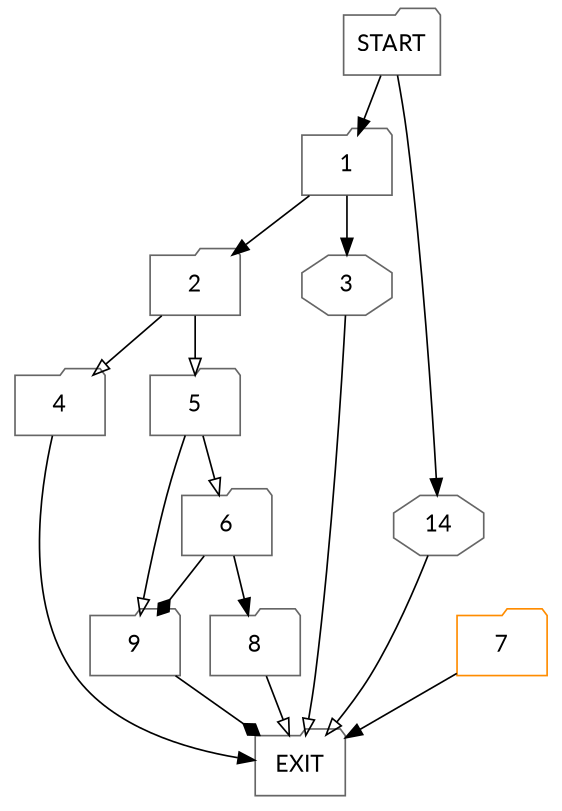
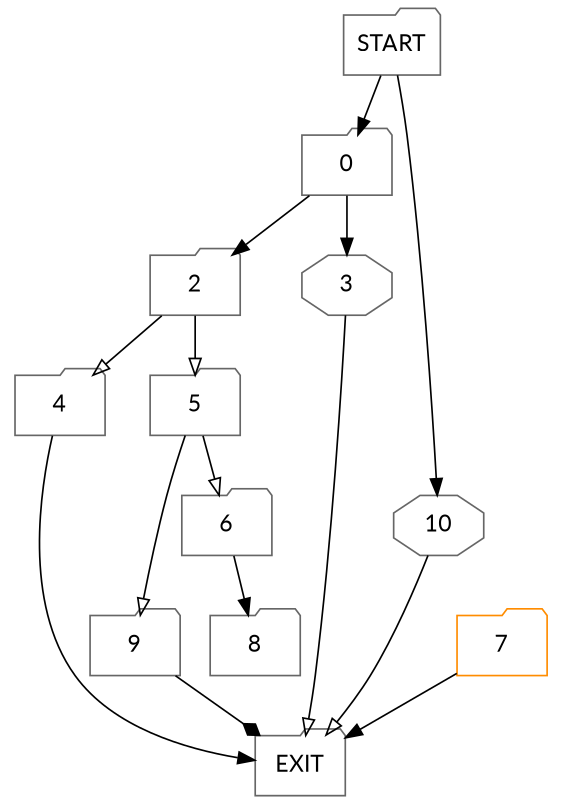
node "1": label "1" -> "0"
node "14": label "14" -> "10"
edge "6" -> "9": removed
edge "8" -> "EXIT": removed
